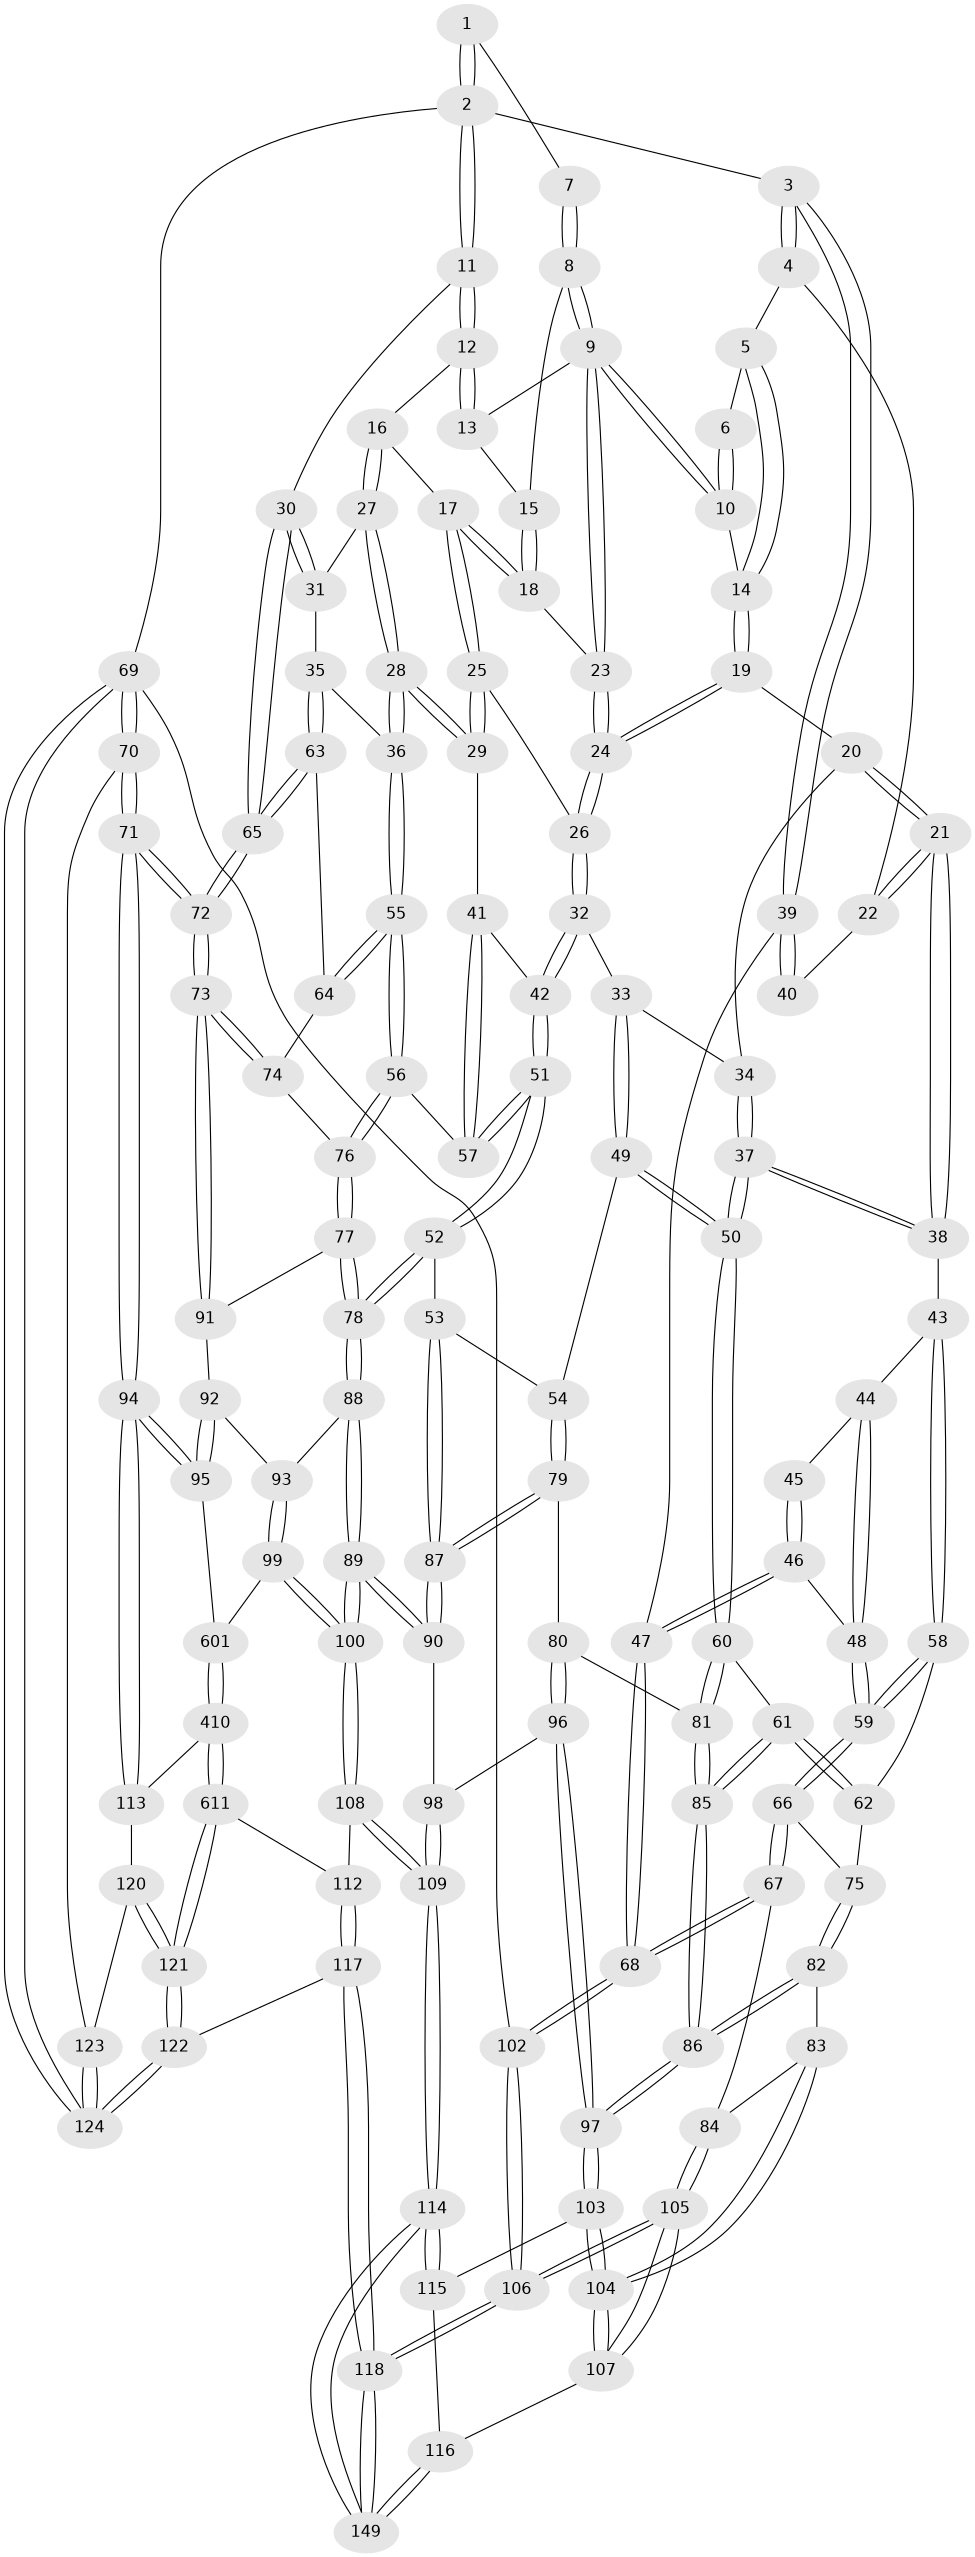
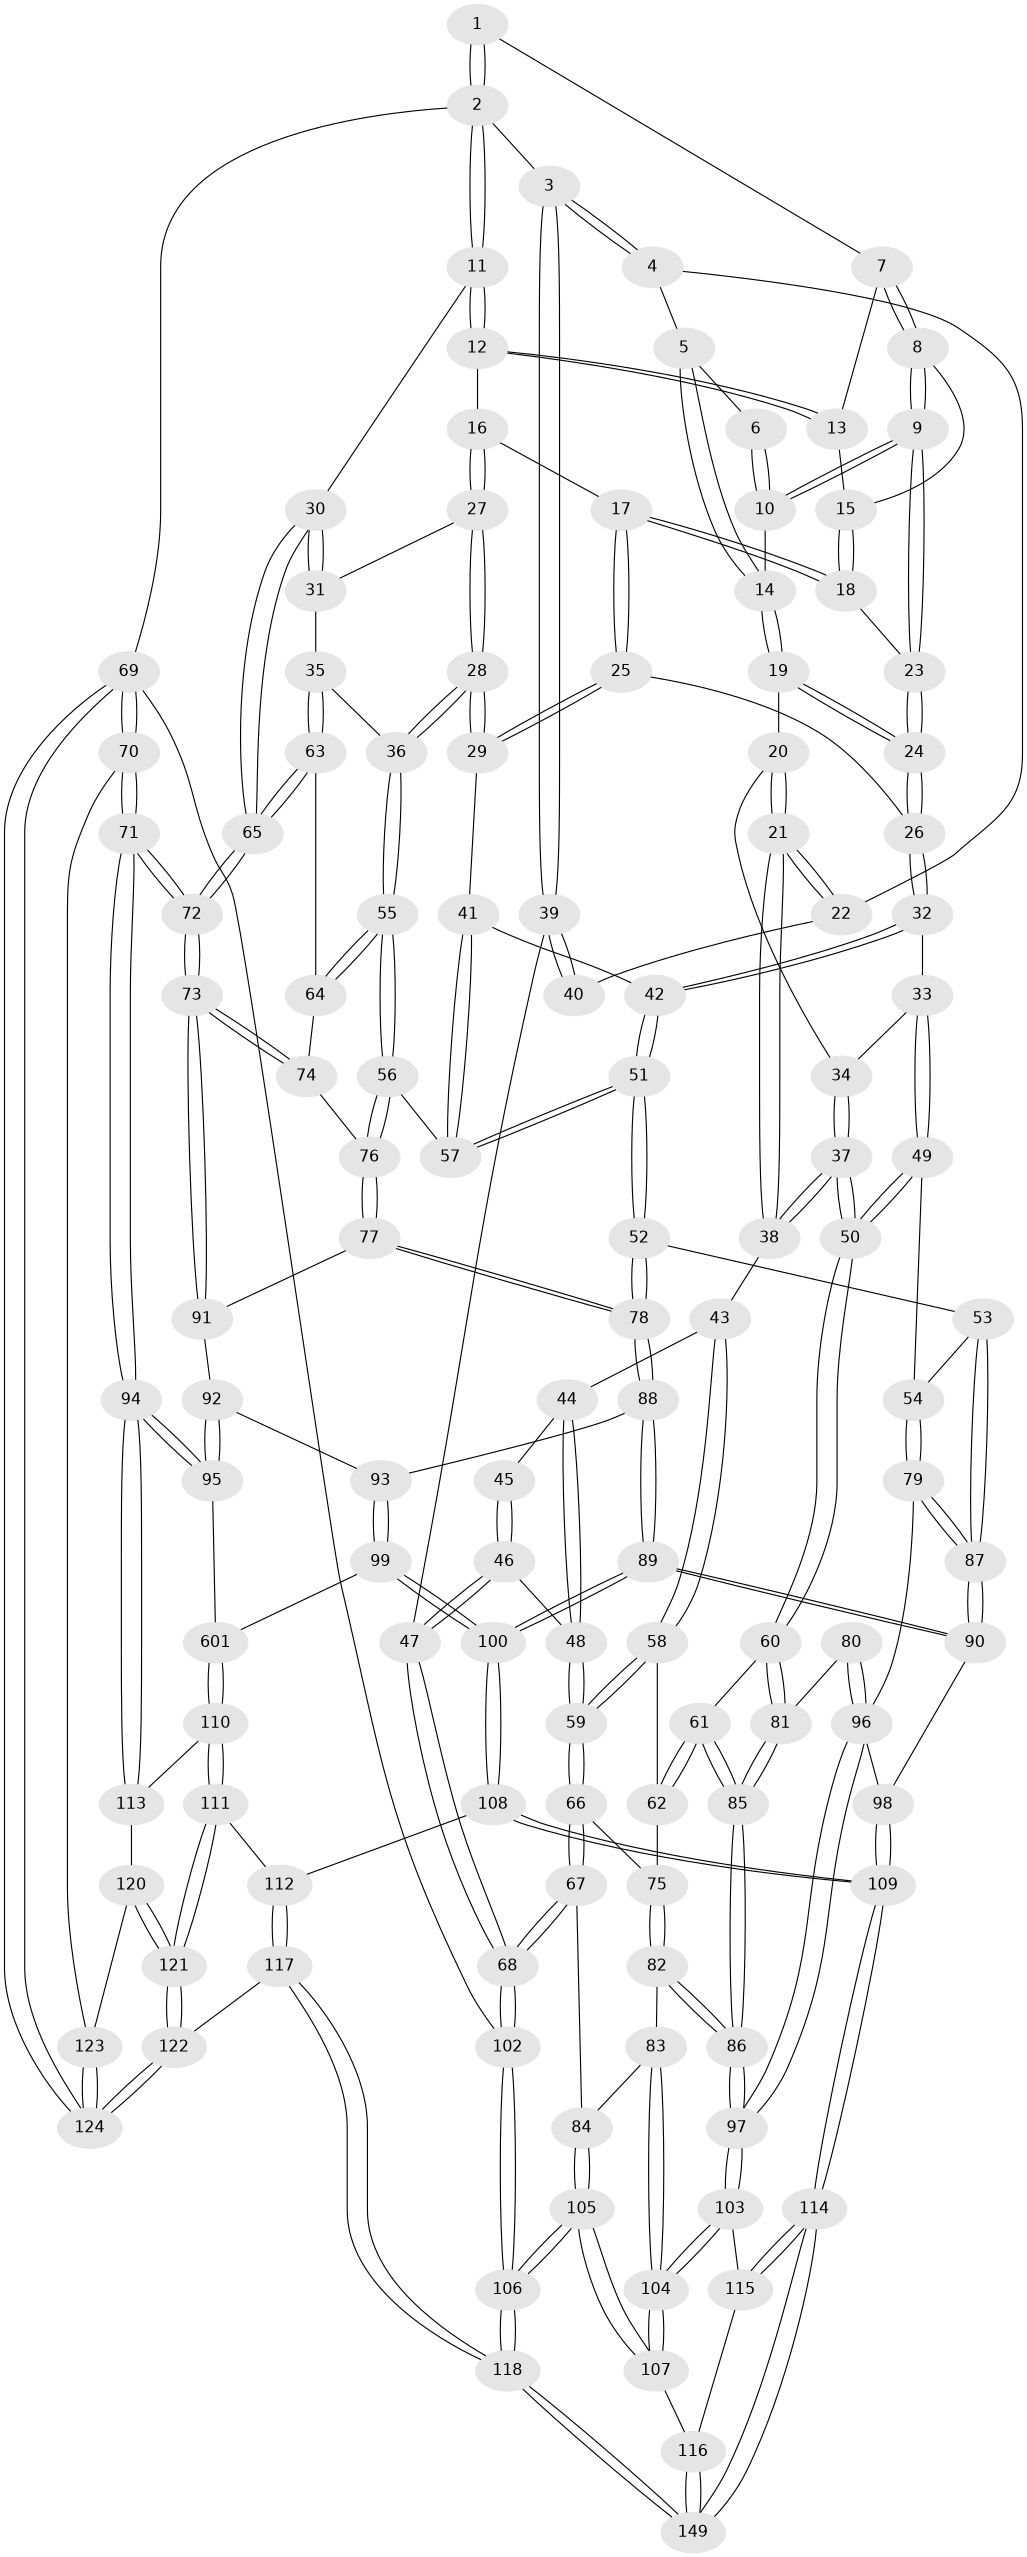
edge "9" -- "13": now "7" -- "13"
edge "79" -- "80": now "79" -- "96"
node "410": label "410" -> "110"
node "611": label "611" -> "111"
